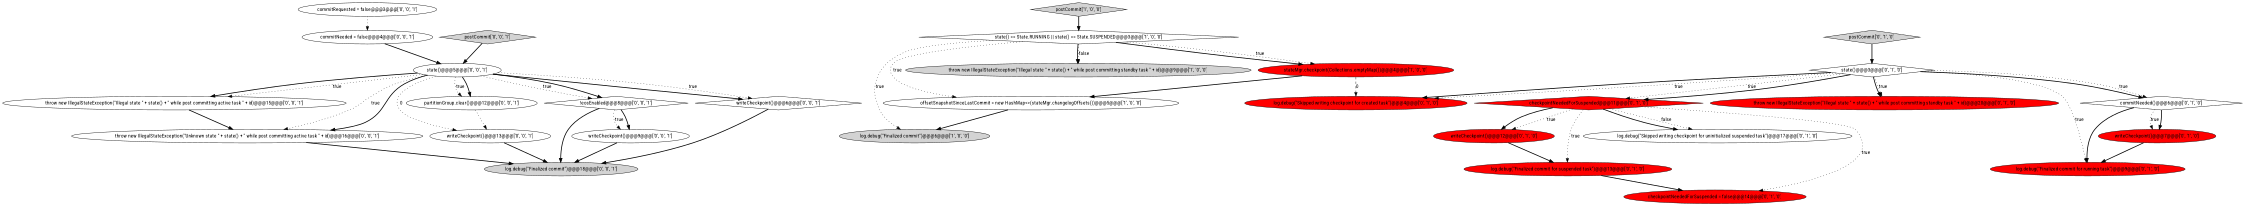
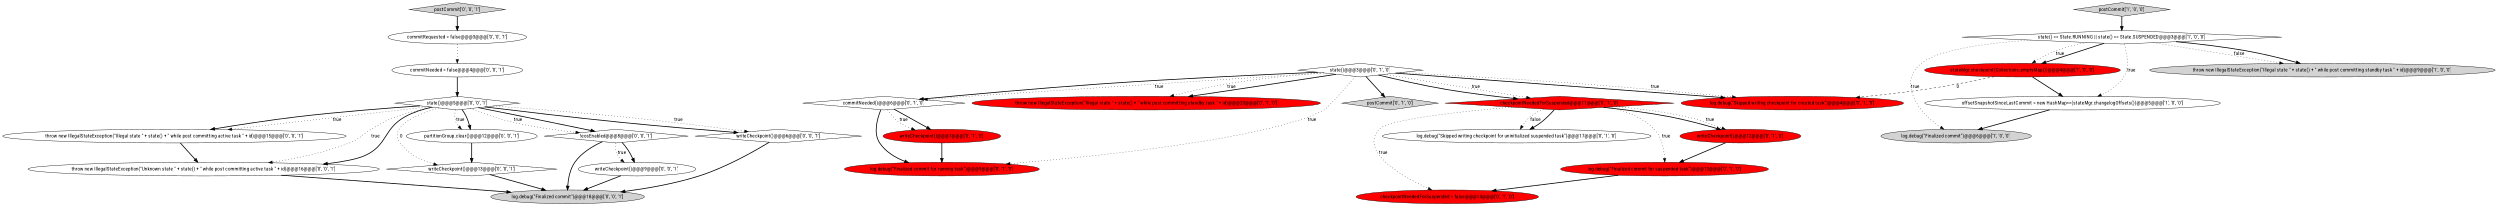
edge "postCommit['0', '0', '1']" -> "state()@@@5@@@['0', '0', '1']": now "postCommit['0', '0', '1']" -> "commitRequested = false@@@3@@@['0', '0', '1']"
edge "postCommit['0', '1', '0']" -> "state()@@@3@@@['0', '1', '0']": reversed
node "state()@@@5@@@['0', '0', '1']": shape ellipse -> diamond
edge "partitionGroup.clear()@@@12@@@['0', '0', '1']" -> "writeCheckpoint()@@@13@@@['0', '0', '1']": style dotted -> bold
node "writeCheckpoint()@@@13@@@['0', '0', '1']": shape ellipse -> diamond
